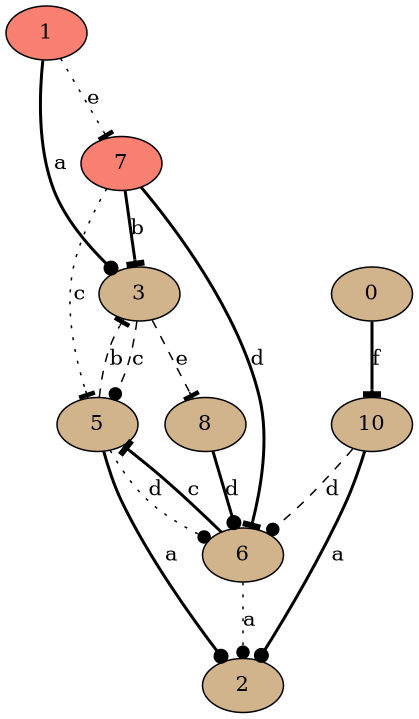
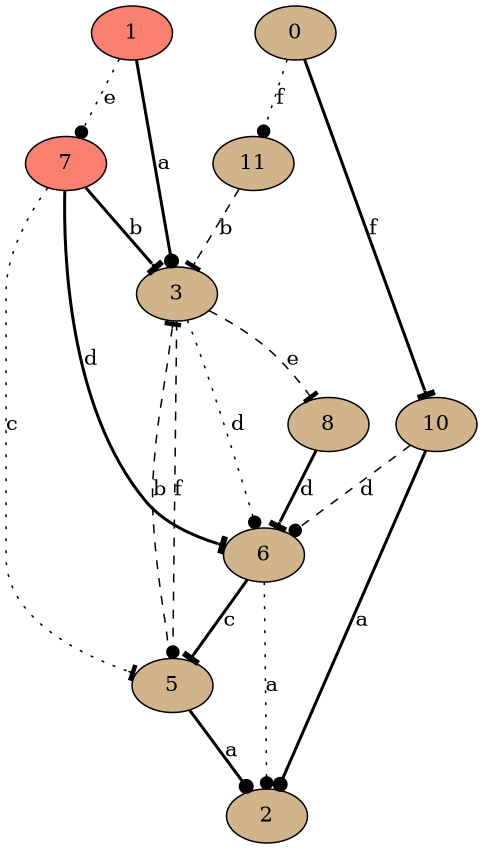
edge "1" -> "7": arrowhead tee -> dot
node "11": added
edge "3" -> "5": label "c" -> "f"
edge "8" -> "6": arrowhead dot -> tee
edge "5" -> "6": now "3" -> "6"
